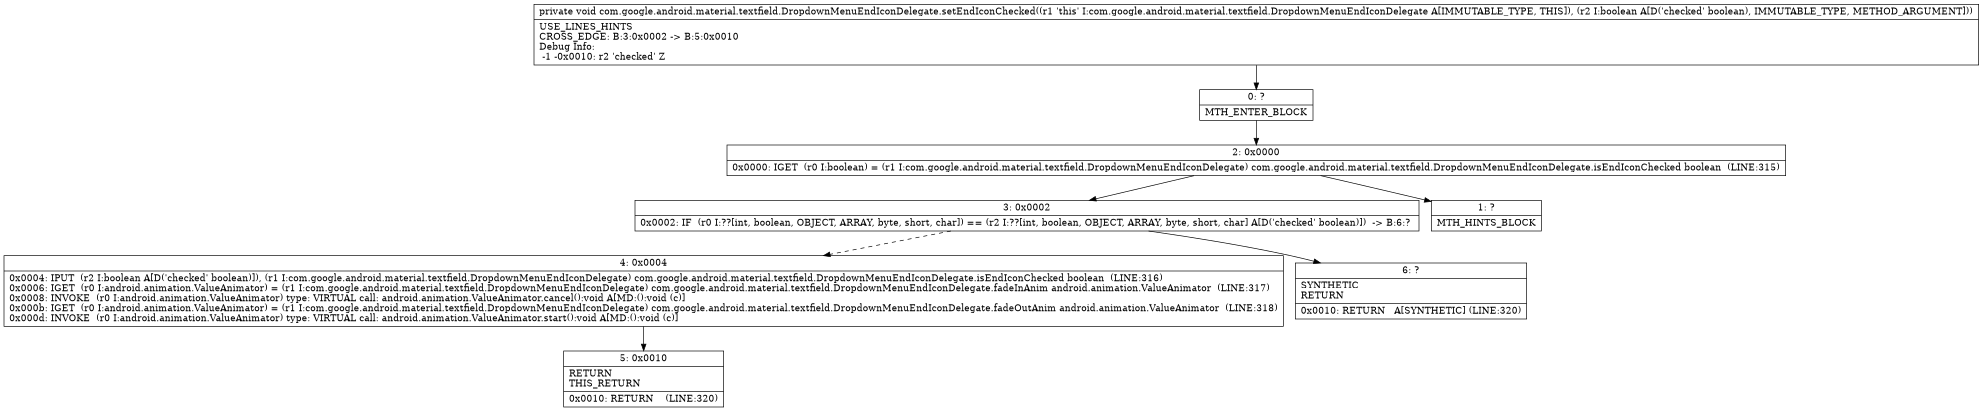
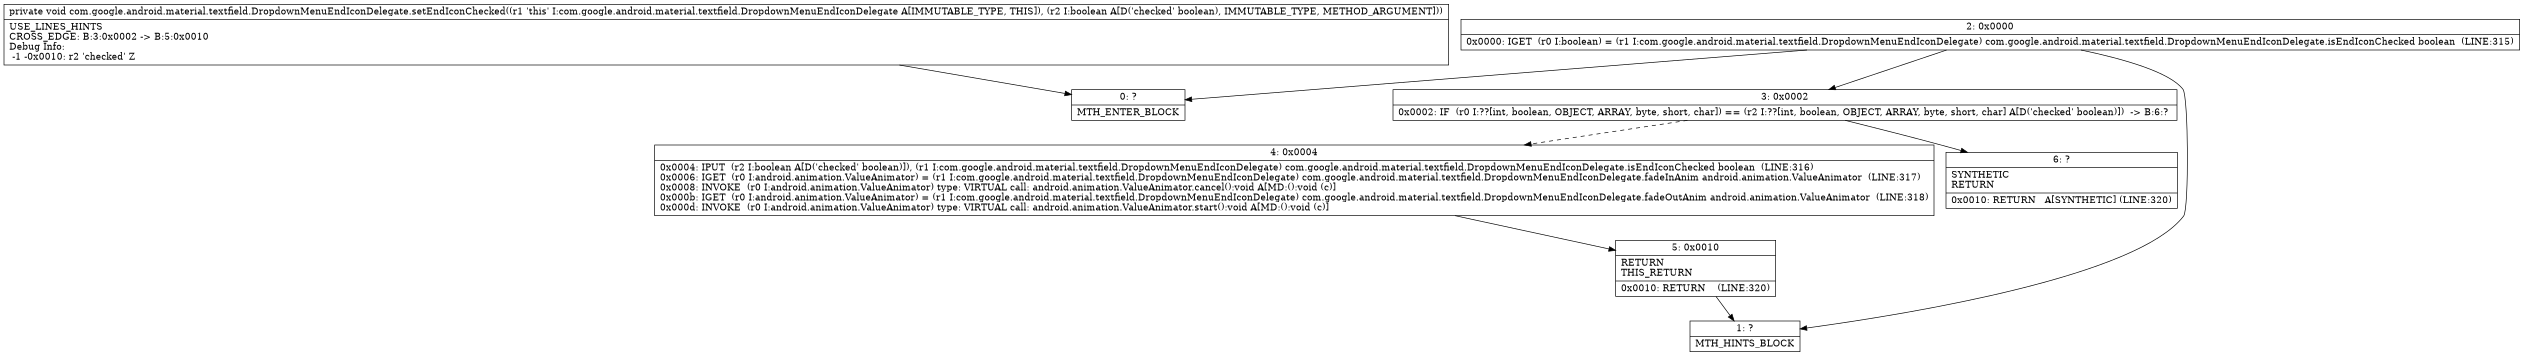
edge "0: ?" -> "2: 0x0000": reversed
edge "5: 0x0010" -> "1: ?": added
